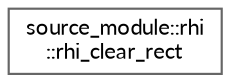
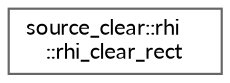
node "source_module::rhi ::rhi_clear_rect": label "source_module::rhi ::rhi_clear_rect" -> "source_clear::rhi ::rhi_clear_rect"
